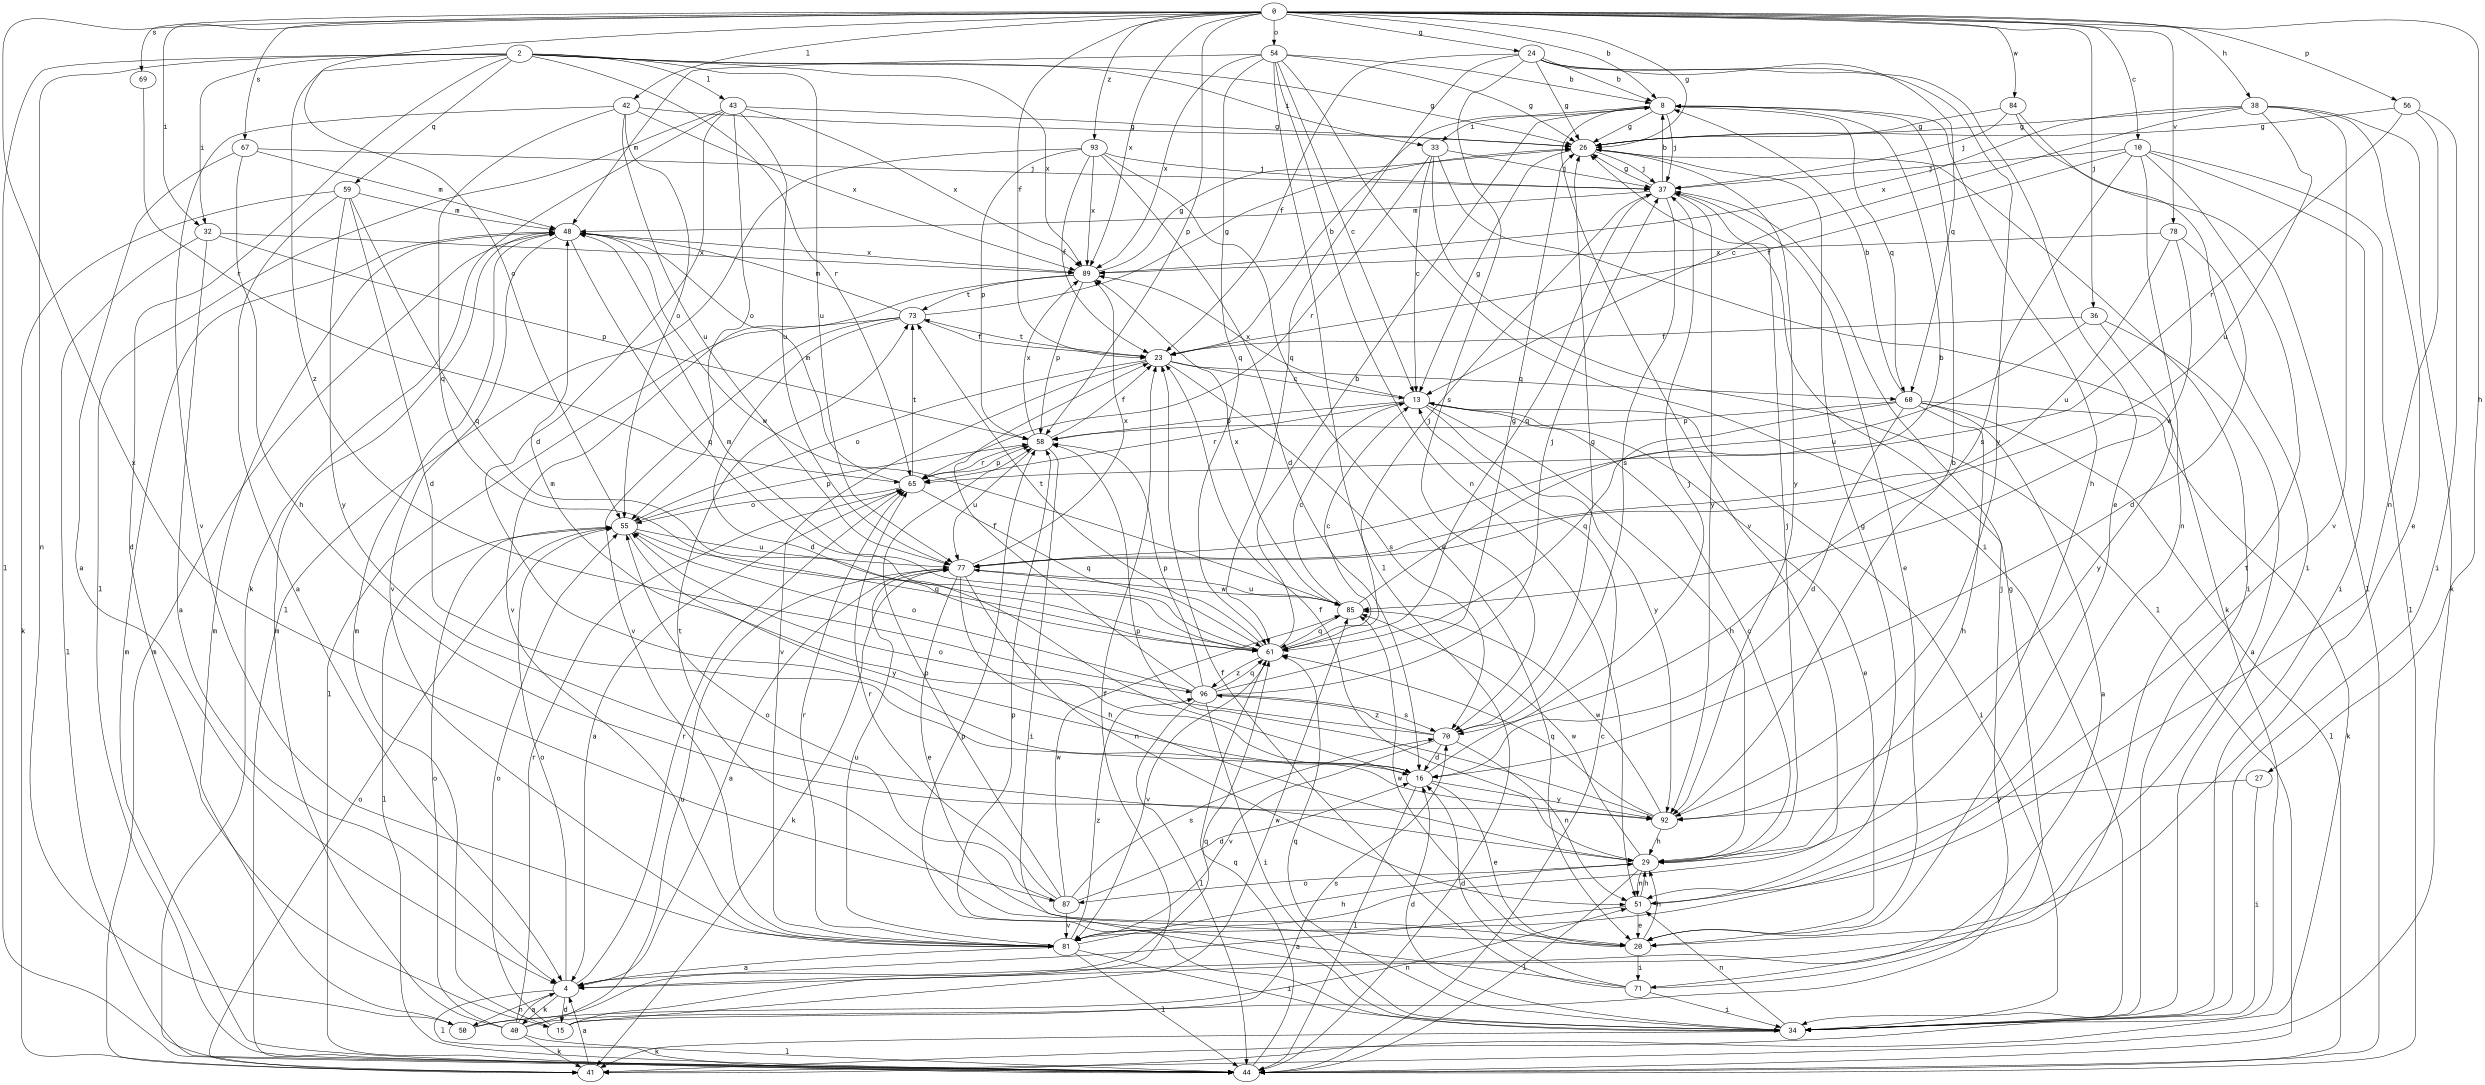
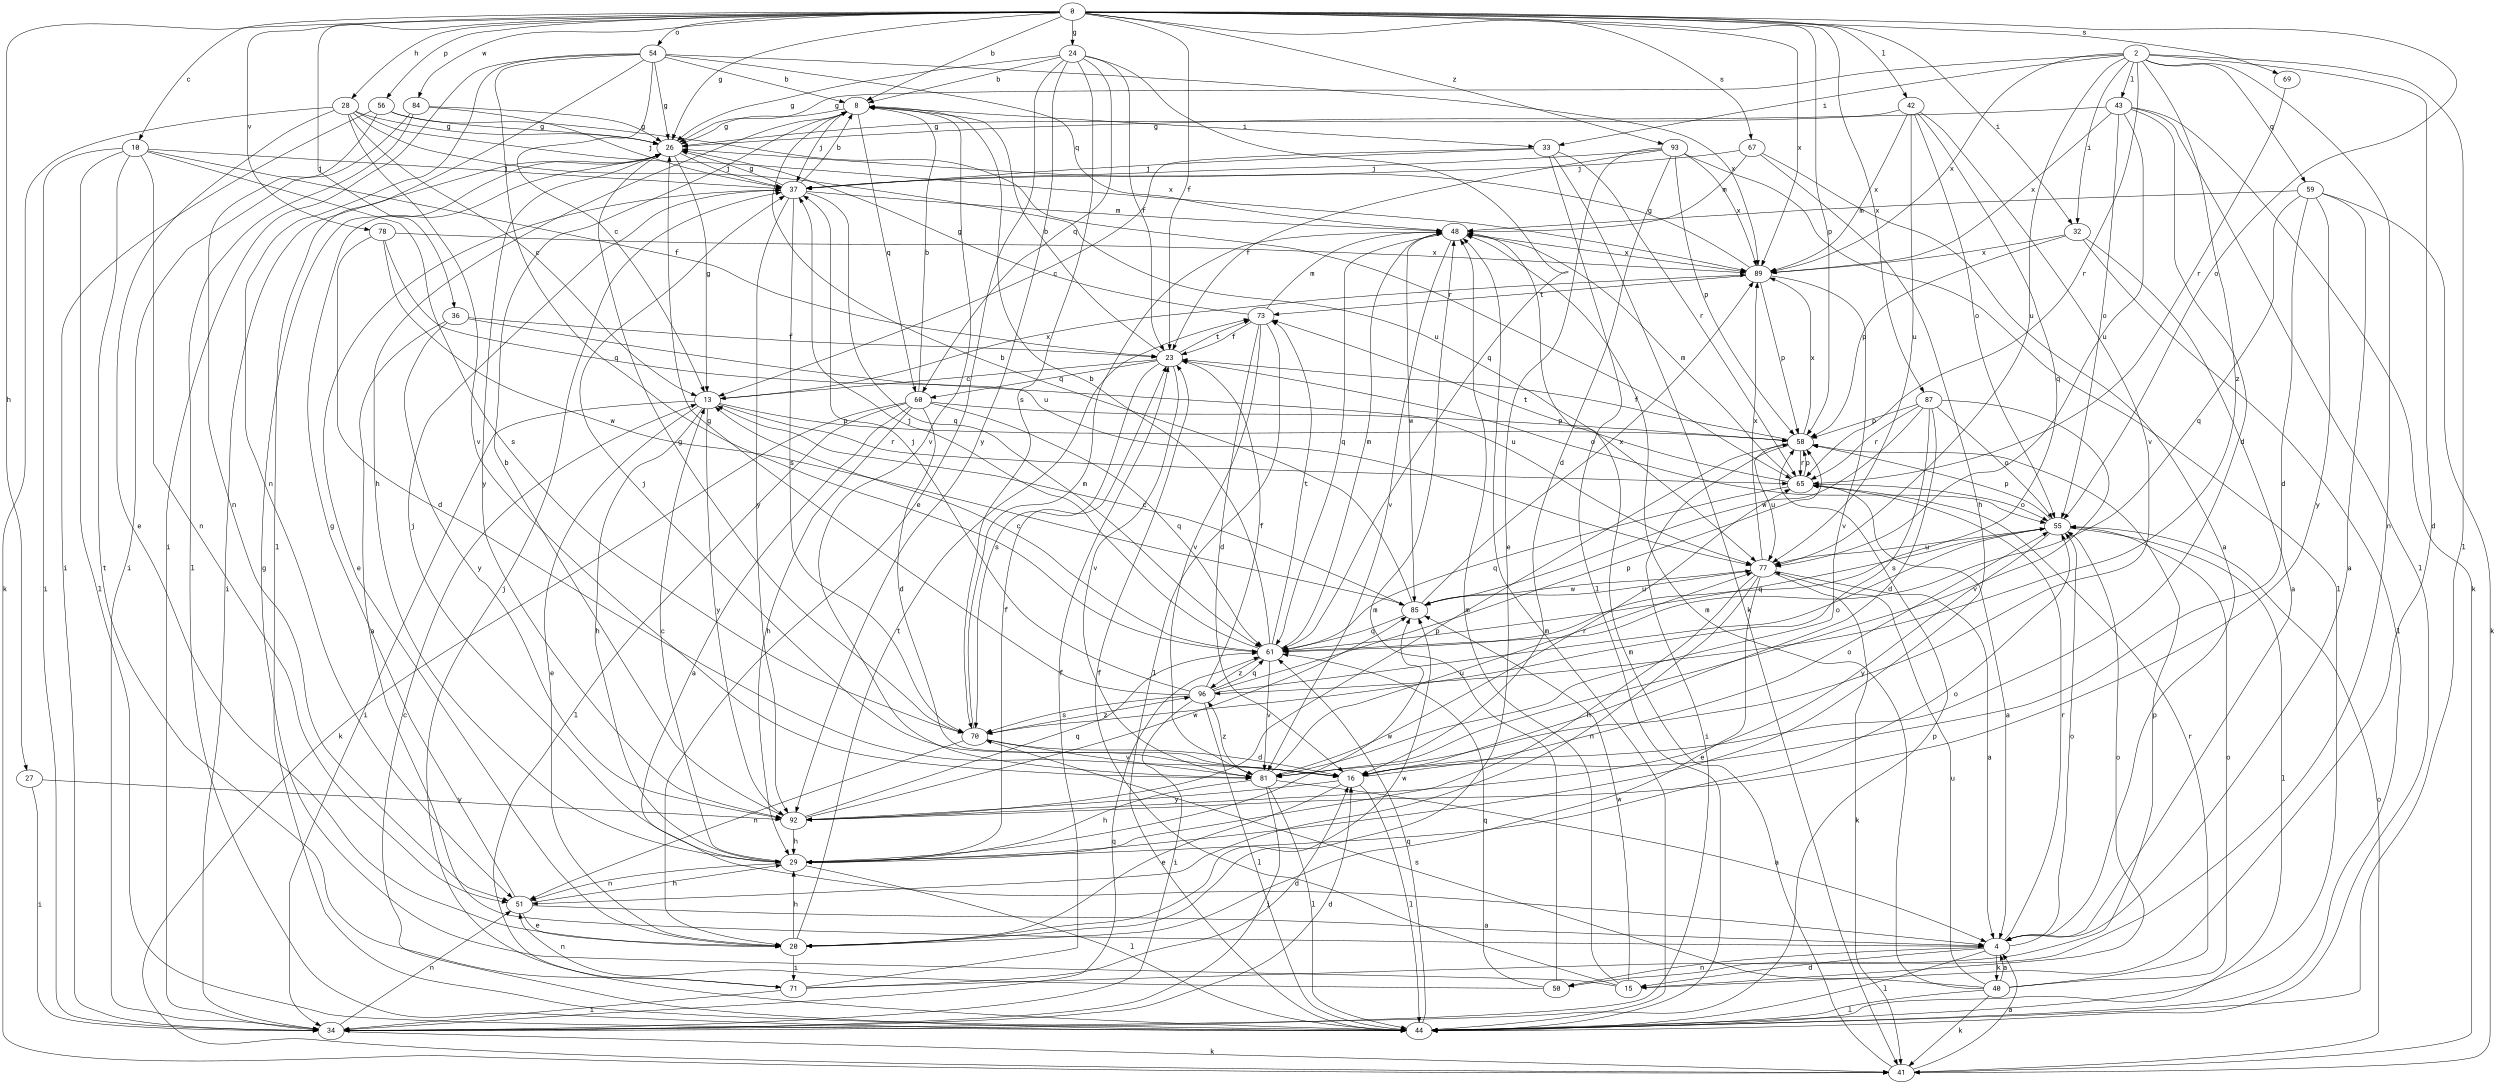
node "38": label "38" -> "28"
edge "54" -> "48": label "m" -> "q"
edge "29" -> "87": now "29" -> "55"
